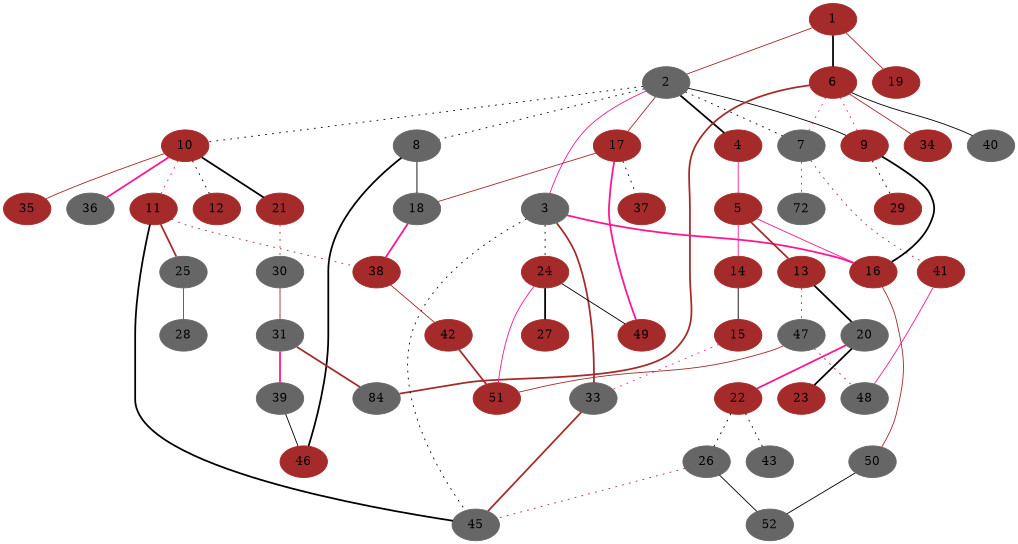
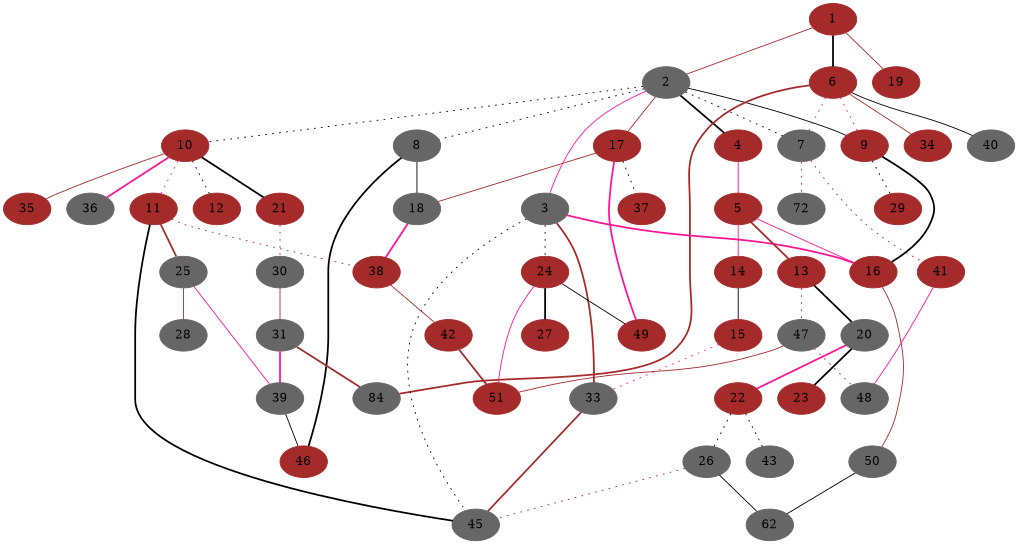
edge "25" -- "39": added
node "52": label "52" -> "62"
